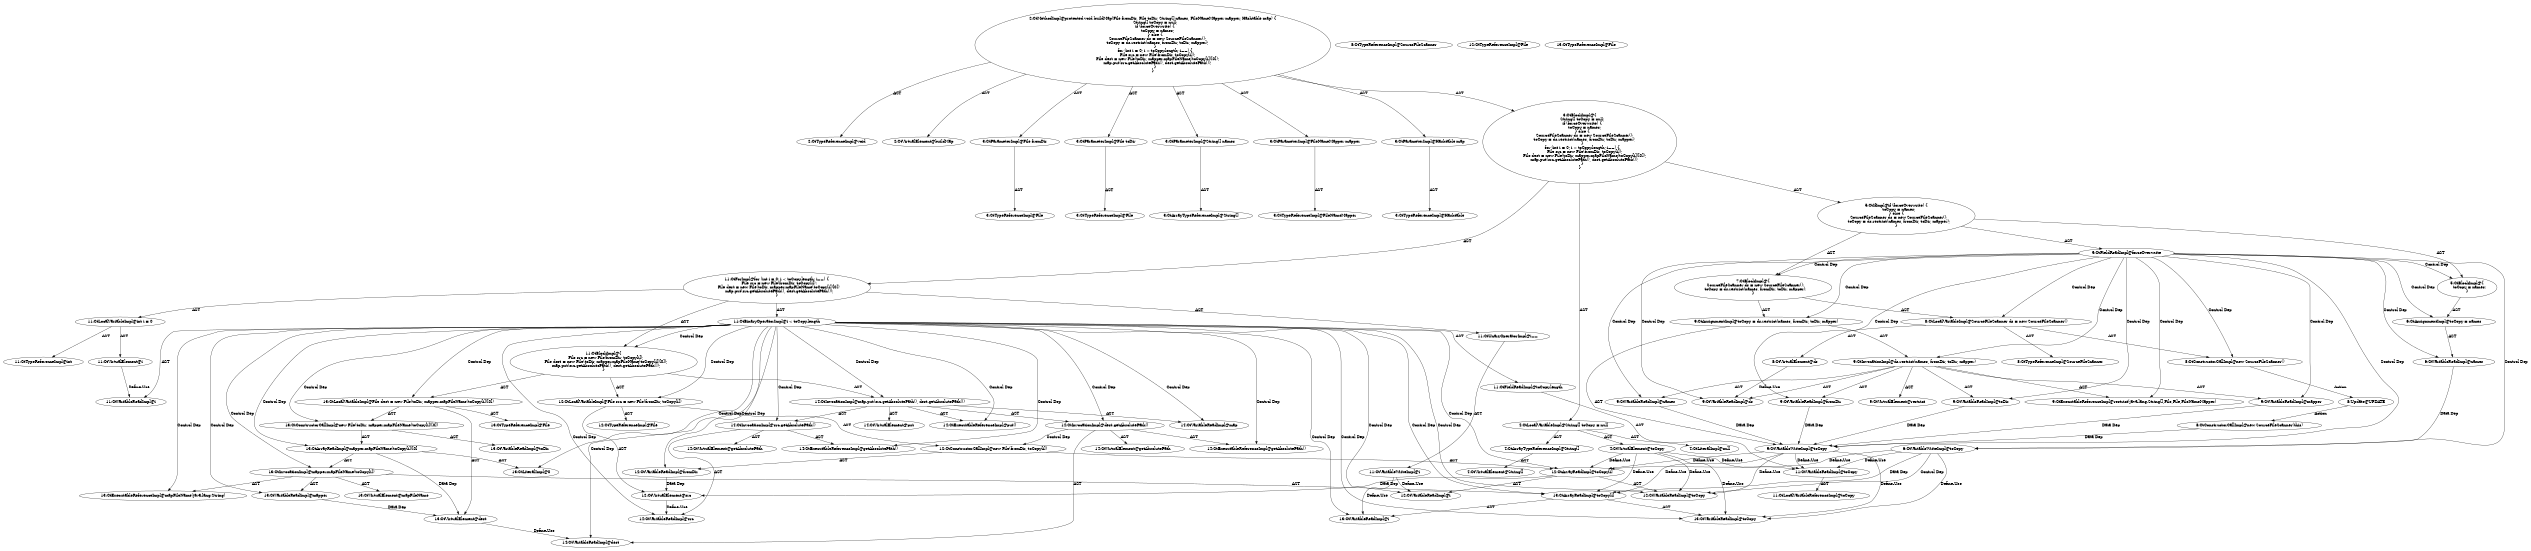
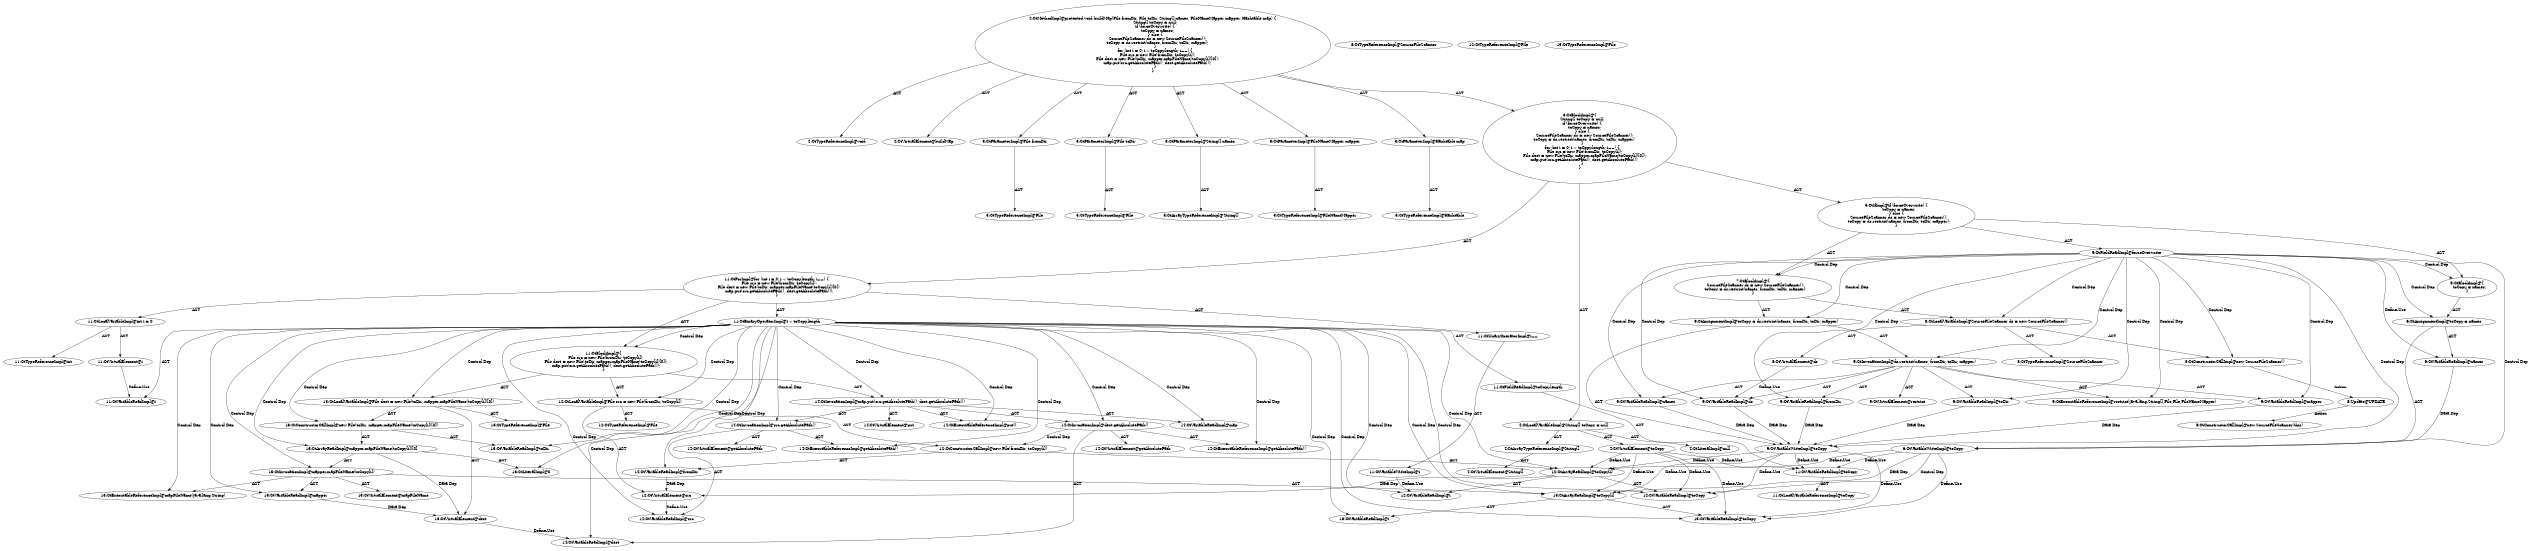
edge "5:CtFieldReadImpl@forceOverwrite" -> "6:CtVariableReadImpl@names": label "Control Dep" -> "Define-Use"
edge "11:CtBinaryOperatorImpl@i < toCopy.length" -> "13:CtVariableReadImpl@toDir": added, label "Control Dep"
edge "8:CtConstructorCallImpl@new SourceFileScanner(this)" -> "9:CtVariableWriteImpl@toCopy": now "9:CtVariableReadImpl@ds" -> "9:CtVariableWriteImpl@toCopy"
edge "6:CtAssignmentImpl@toCopy = names" -> "6:CtVariableWriteImpl@toCopy": added, label "AST"
edge "11:CtVariableWriteImpl@i" -> "13:CtVariableReadImpl@i": removed, label "Define-Use"
